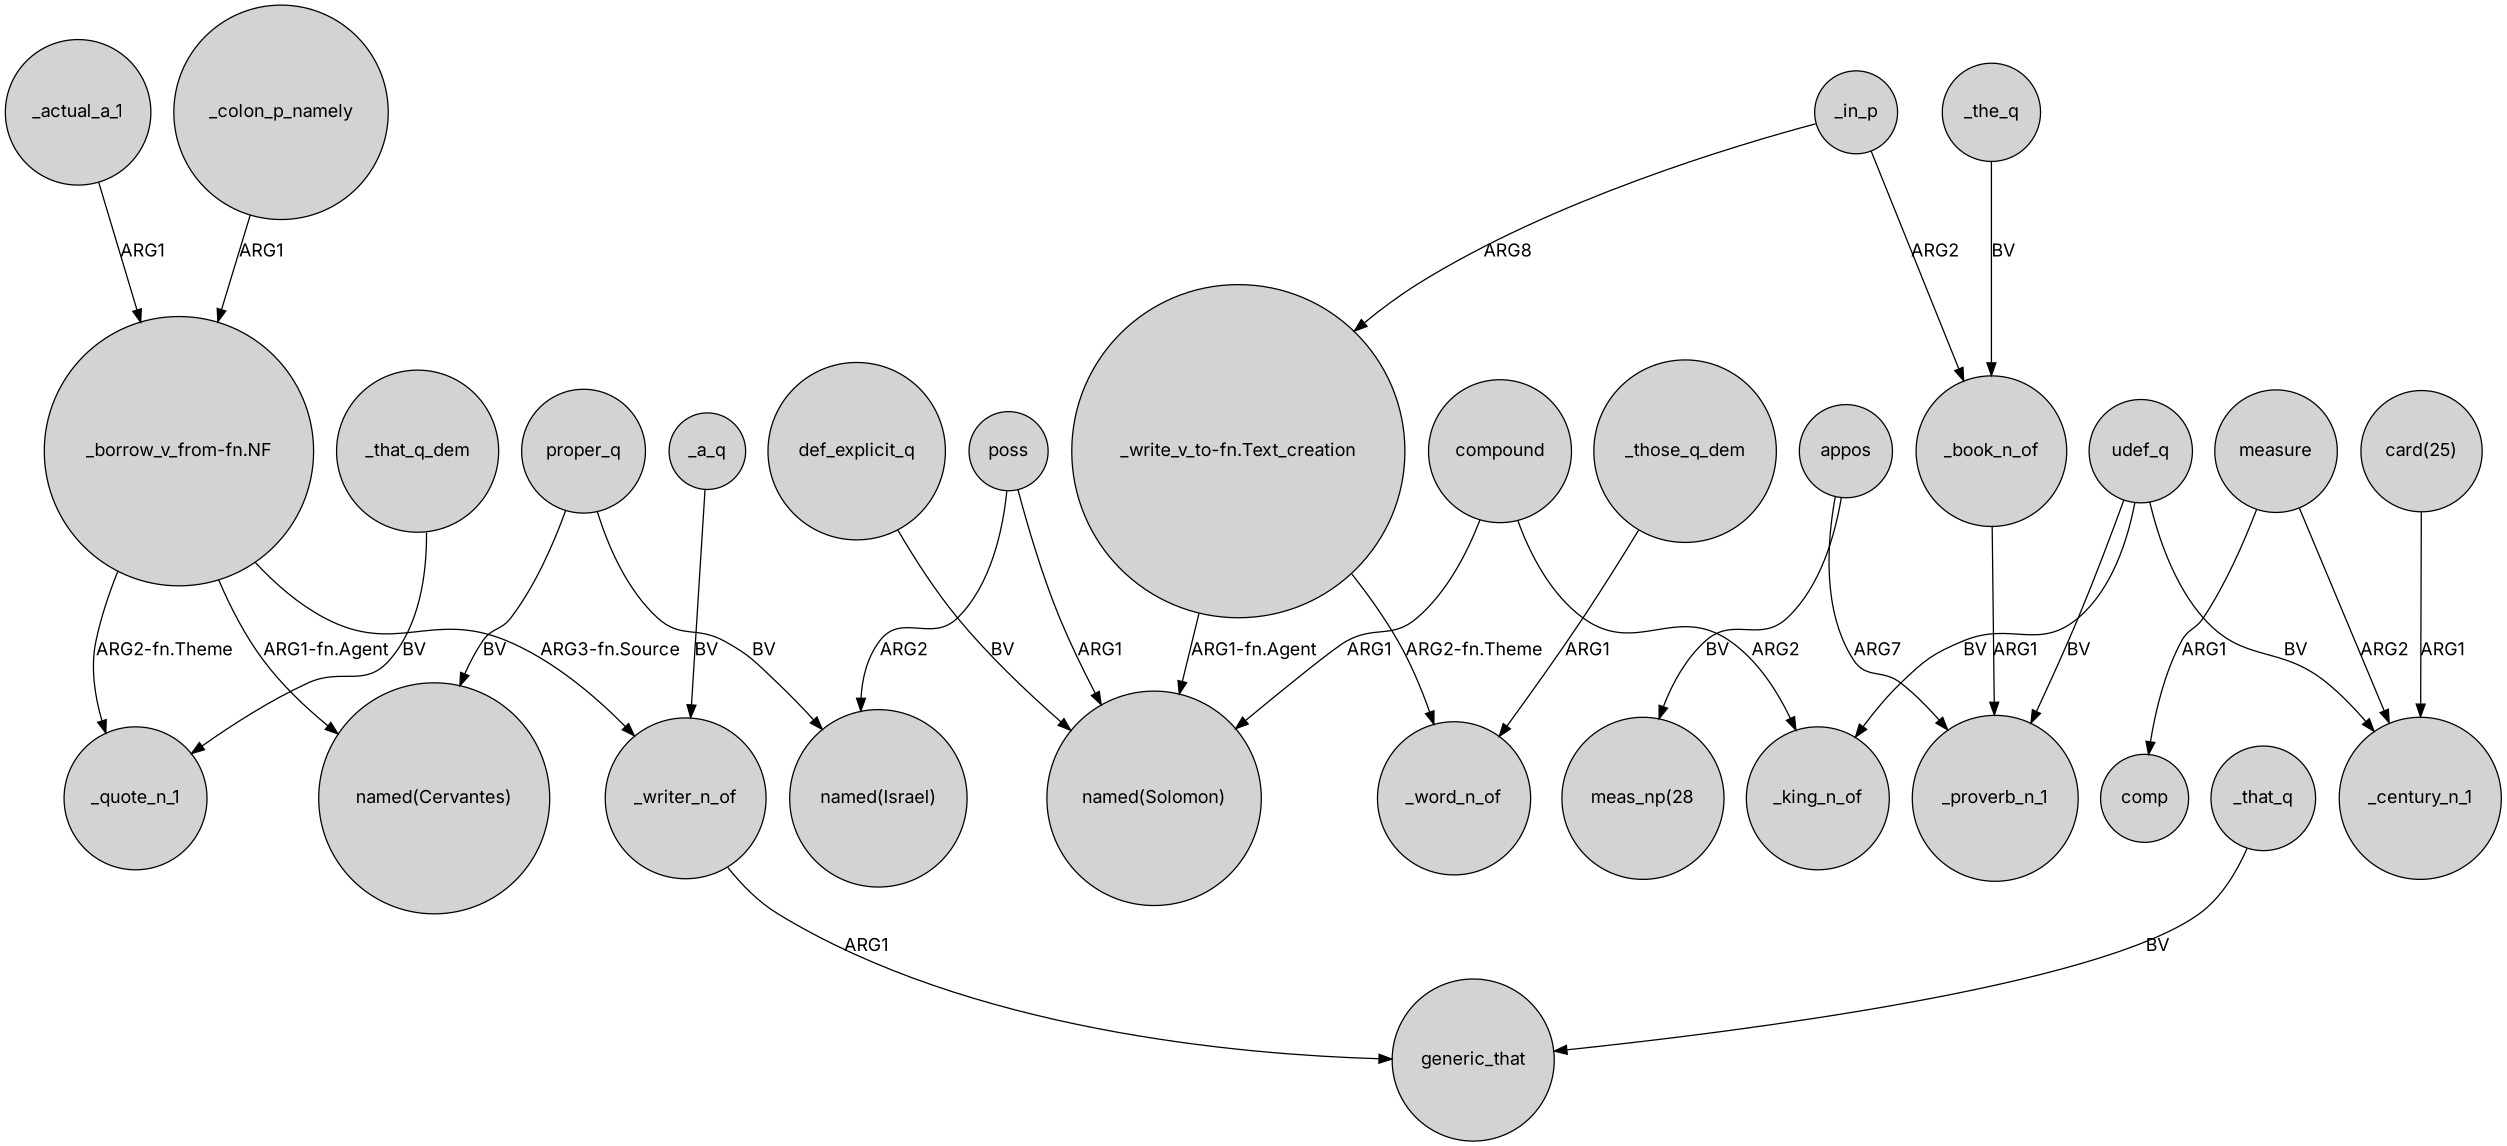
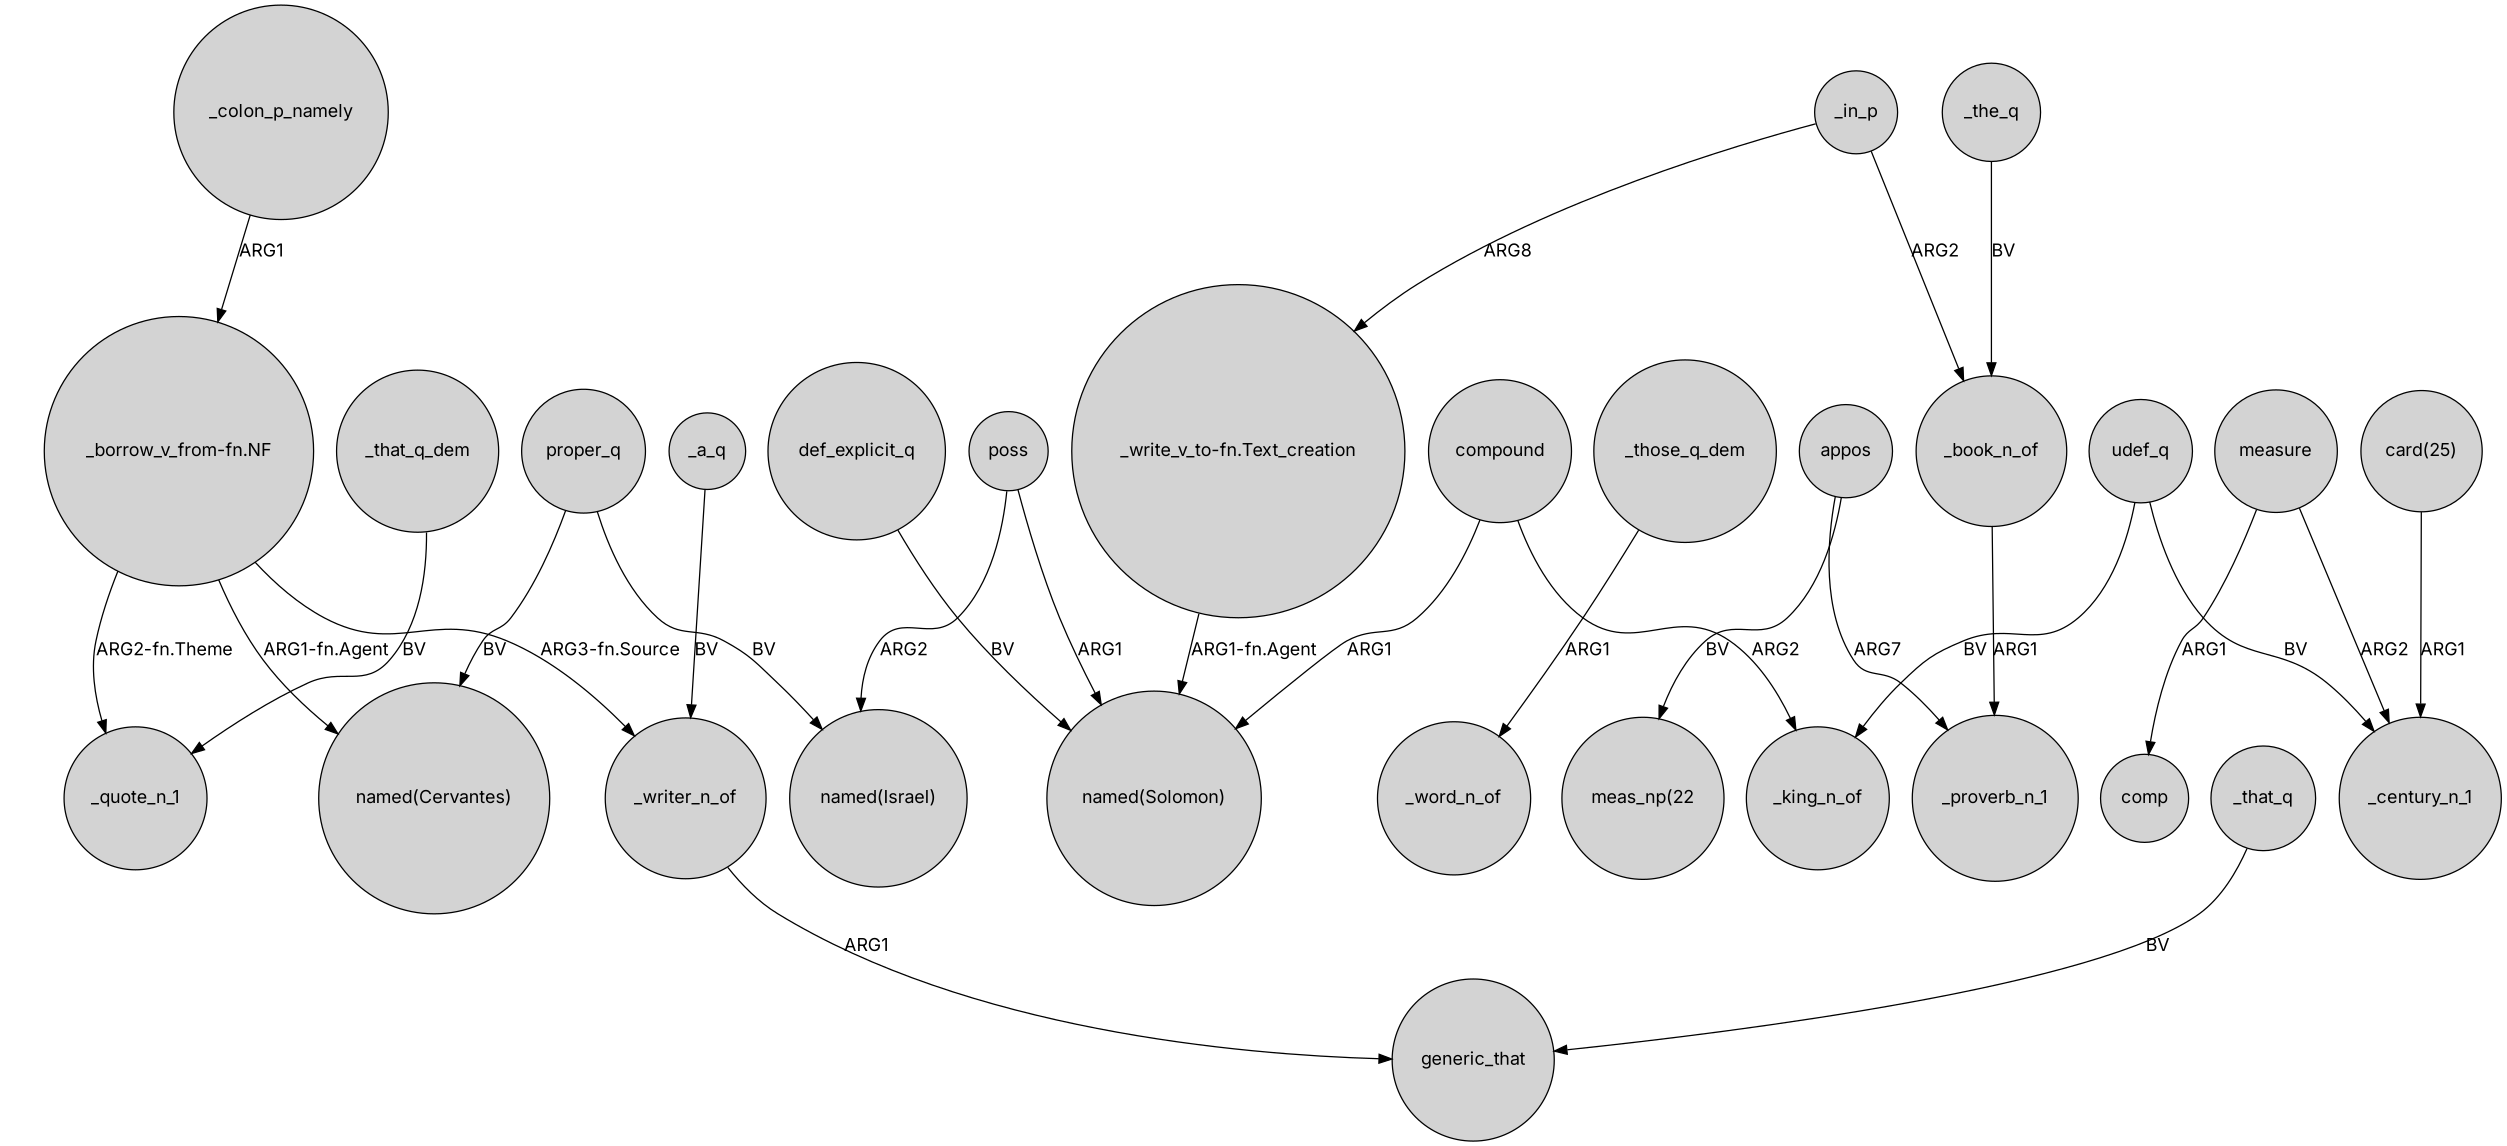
node "_actual_a_1": removed
edge "udef_q" -> "_proverb_n_1": removed, label "BV"
edge "_write_v_to-fn.Text_creation" -> "_word_n_of": removed, label "ARG2-fn.Theme"
node "meas_np(28": label "meas_np(28" -> "meas_np(22"
